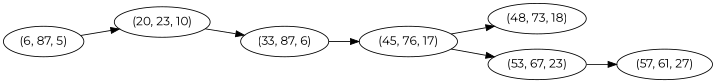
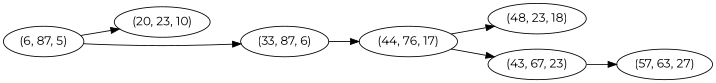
node "(48, 73, 18)": label "(48, 73, 18)" -> "(48, 23, 18)"
edge "(20, 23, 10)" -> "(33, 87, 6)": now "(6, 87, 5)" -> "(33, 87, 6)"
node "(45, 76, 17)": label "(45, 76, 17)" -> "(44, 76, 17)"
node "(53, 67, 23)": label "(53, 67, 23)" -> "(43, 67, 23)"
node "(57, 61, 27)": label "(57, 61, 27)" -> "(57, 63, 27)"
